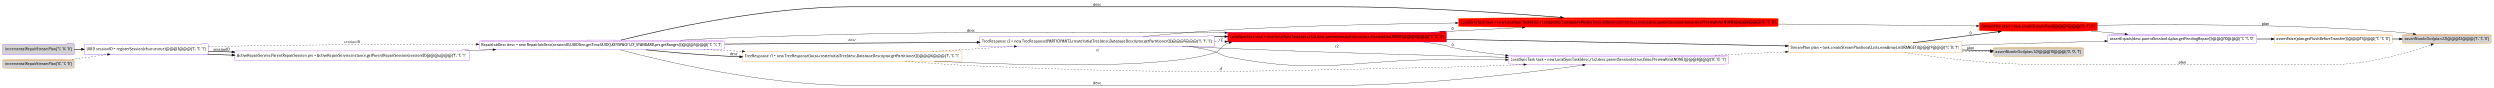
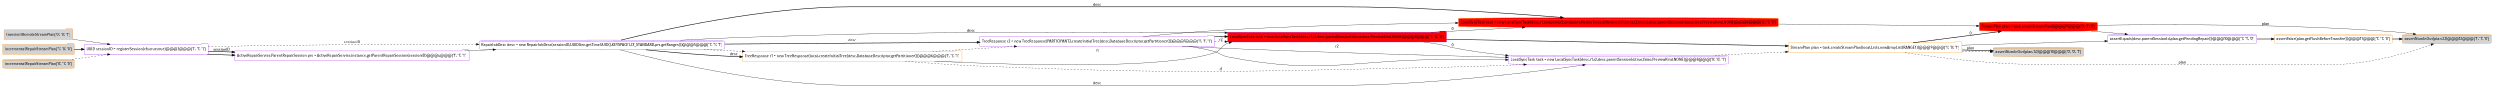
node "transientRemoteStreamPlan['0', '0', '1']": added
node "incrementalRepairStreamPlan['1', '0', '0']": color purple -> darkorange
